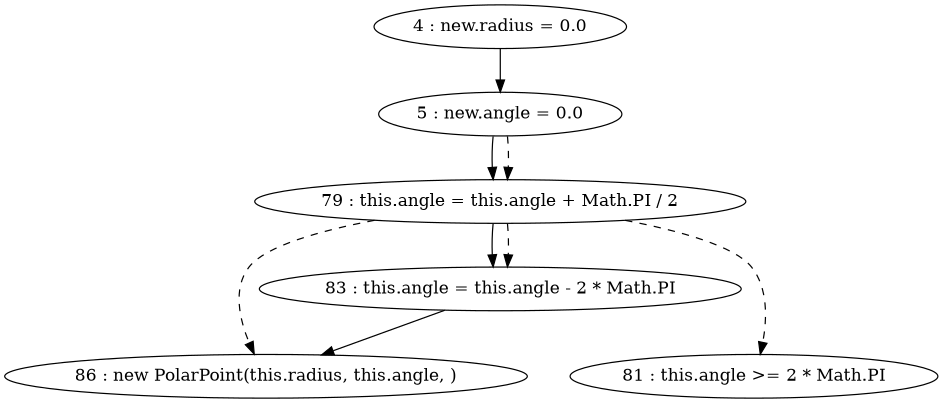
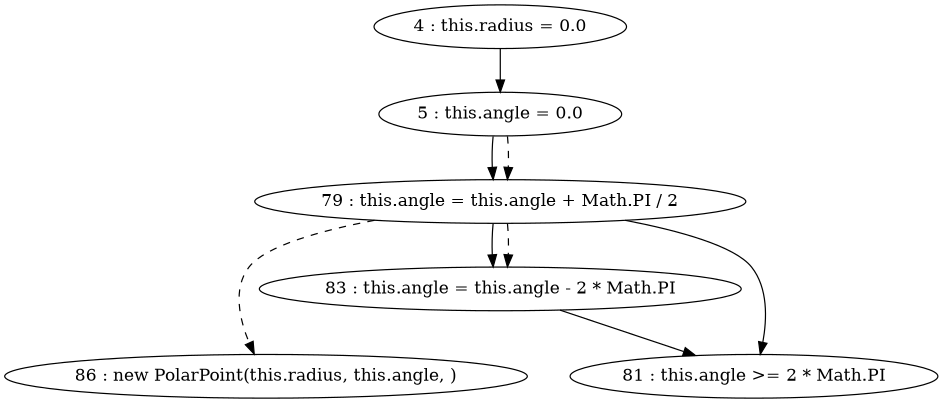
node "4 : new.radius = 0.0": label "4 : new.radius = 0.0" -> "4 : this.radius = 0.0"
node "5 : new.angle = 0.0": label "5 : new.angle = 0.0" -> "5 : this.angle = 0.0"
edge "79 : this.angle = this.angle + Math.PI / 2" -> "81 : this.angle >= 2 * Math.PI": style dashed -> solid
edge "83 : this.angle = this.angle - 2 * Math.PI" -> "86 : new PolarPoint(this.radius, this.angle, )": now "83 : this.angle = this.angle - 2 * Math.PI" -> "81 : this.angle >= 2 * Math.PI"
